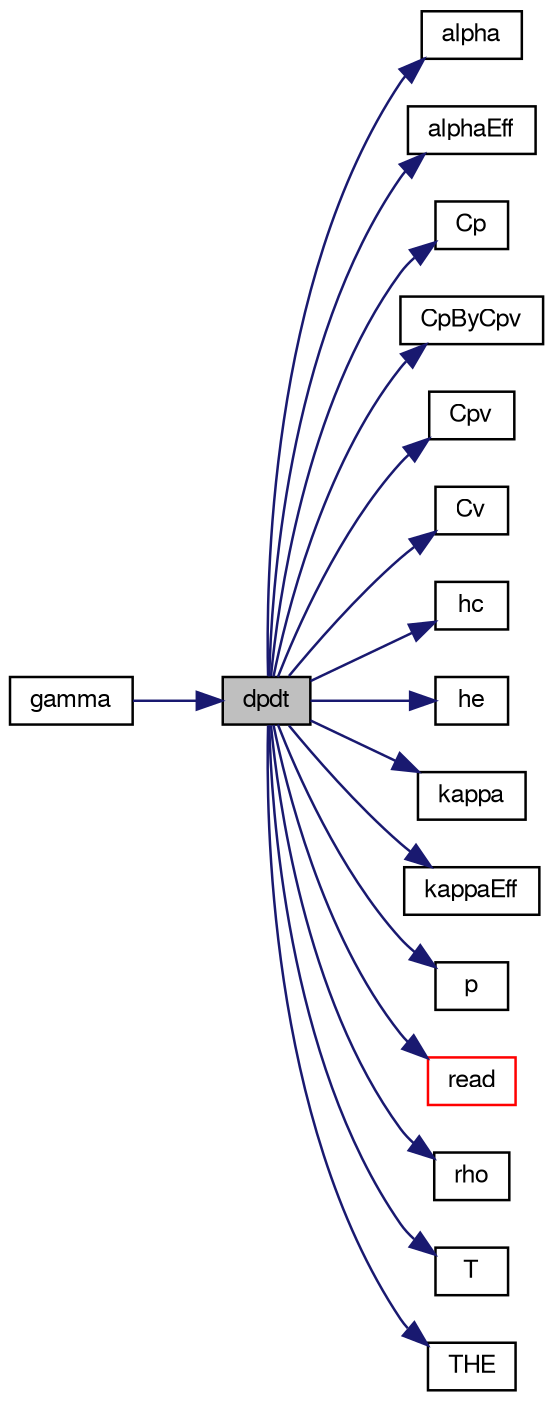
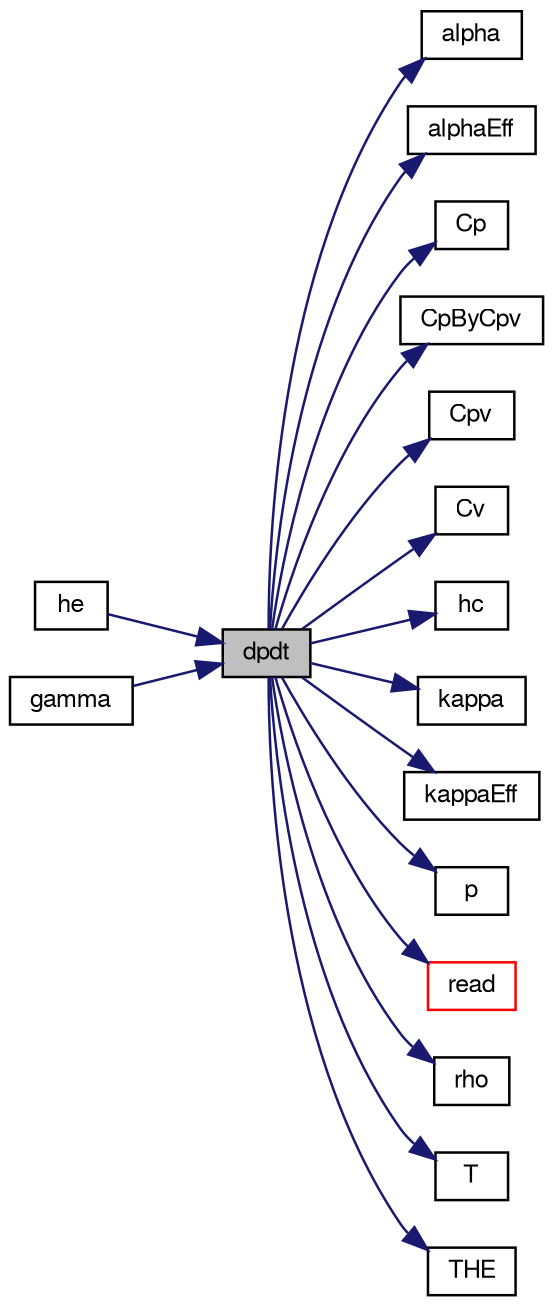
edge "dpdt" -> "he": reversed
